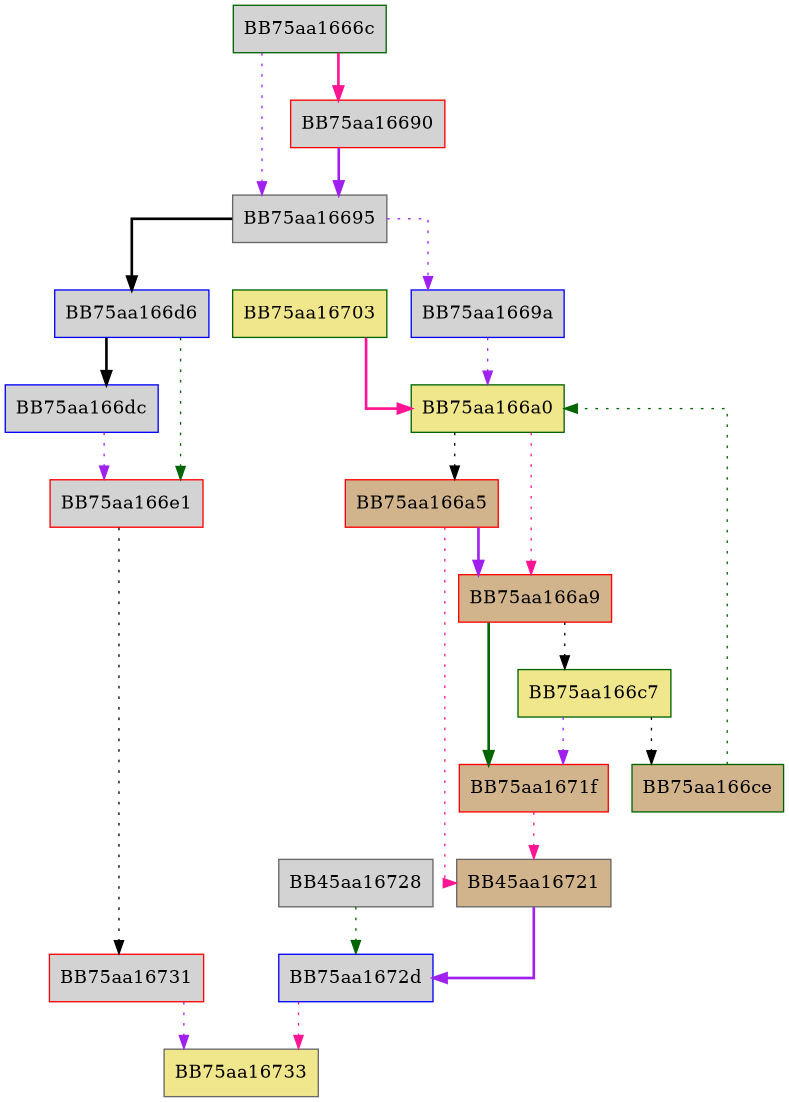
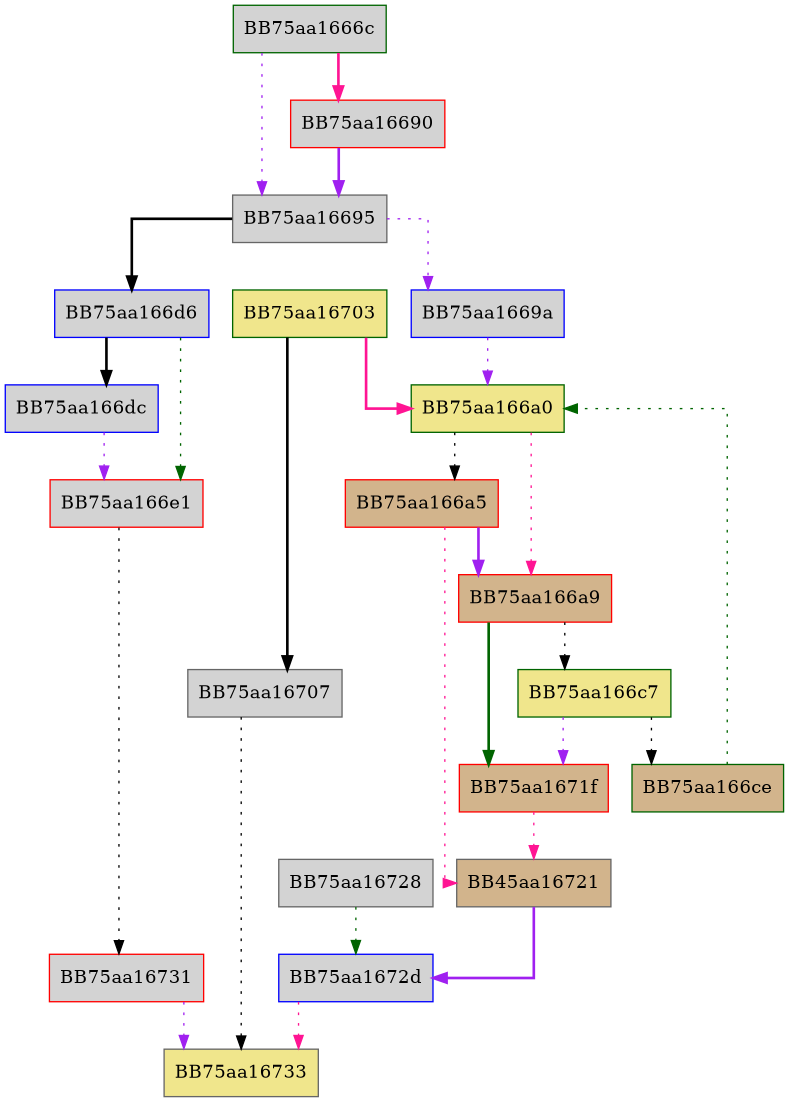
node "BB75aa16707": added
node "BB45aa16728": label "BB45aa16728" -> "BB75aa16728"
